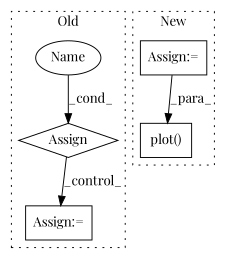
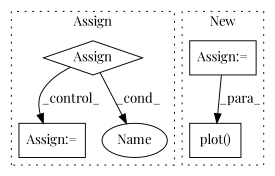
cluster "Old": label "Old" -> "Assign"
edge "Name" -> "Assign": reversed
